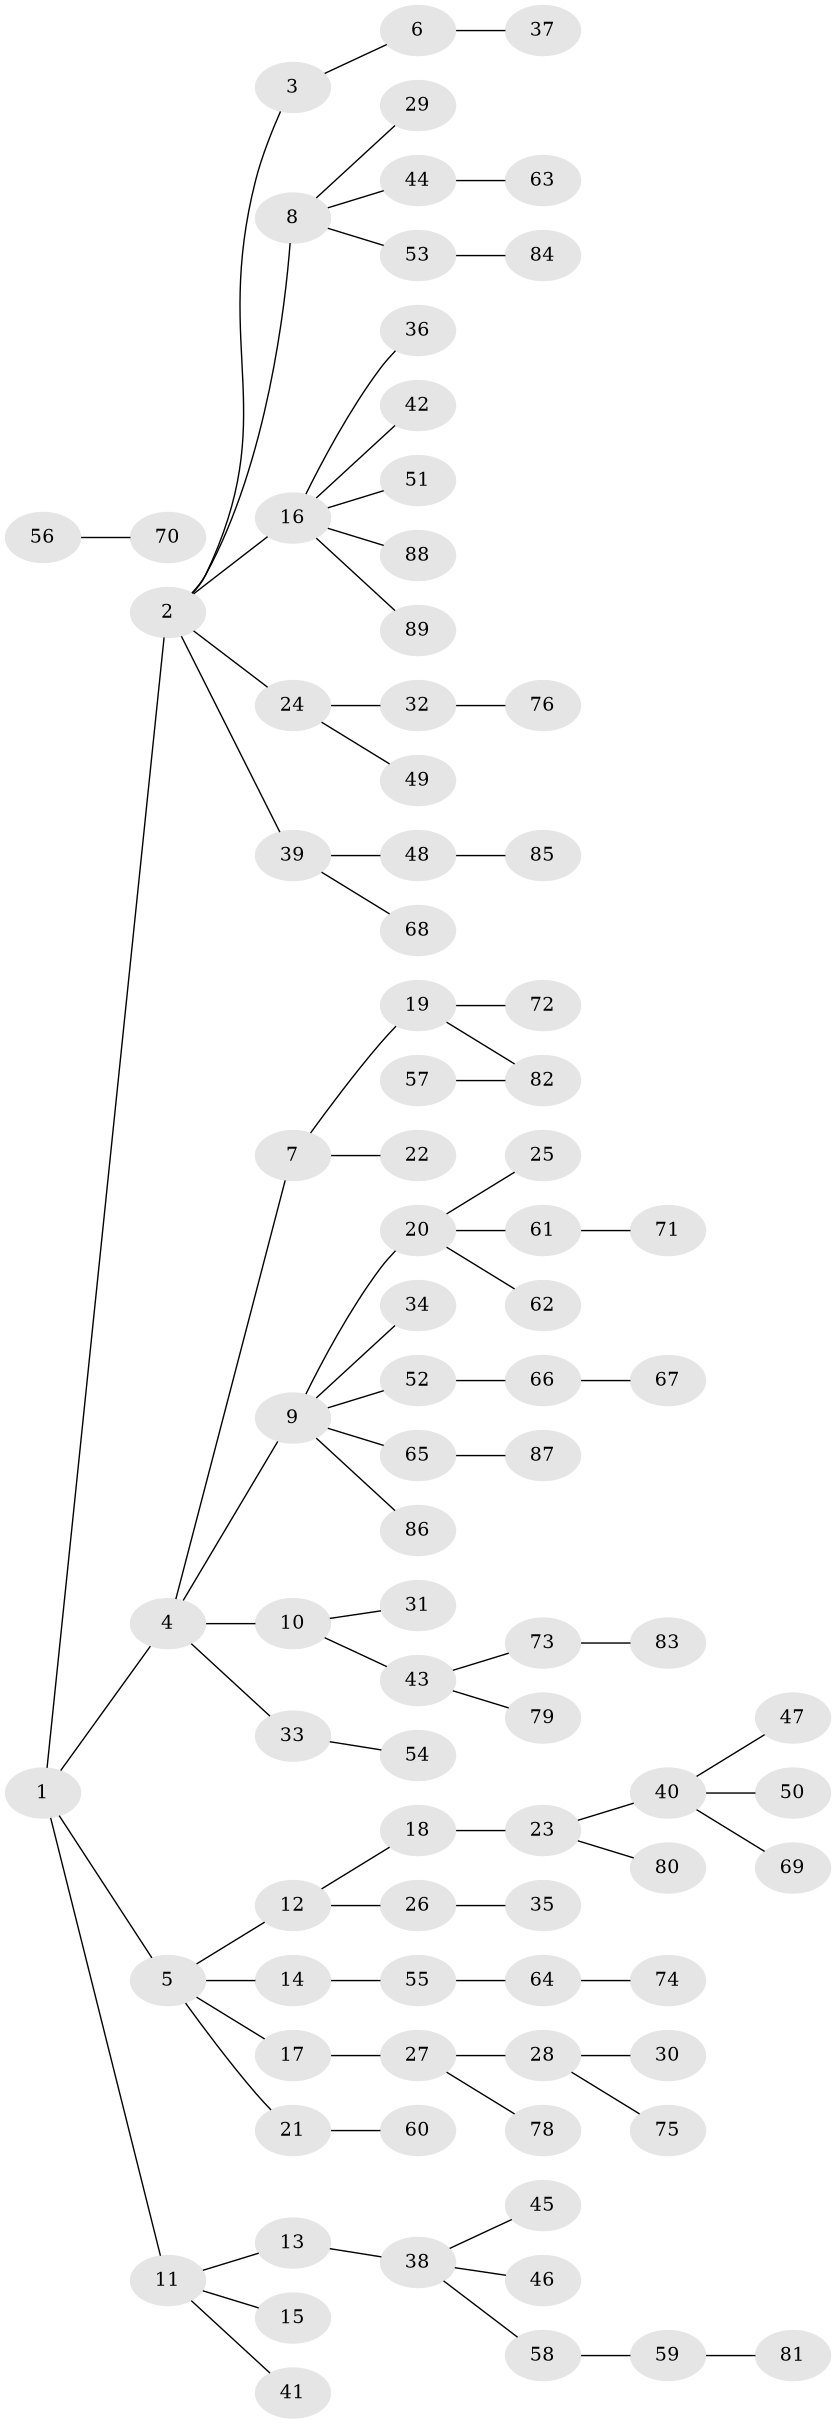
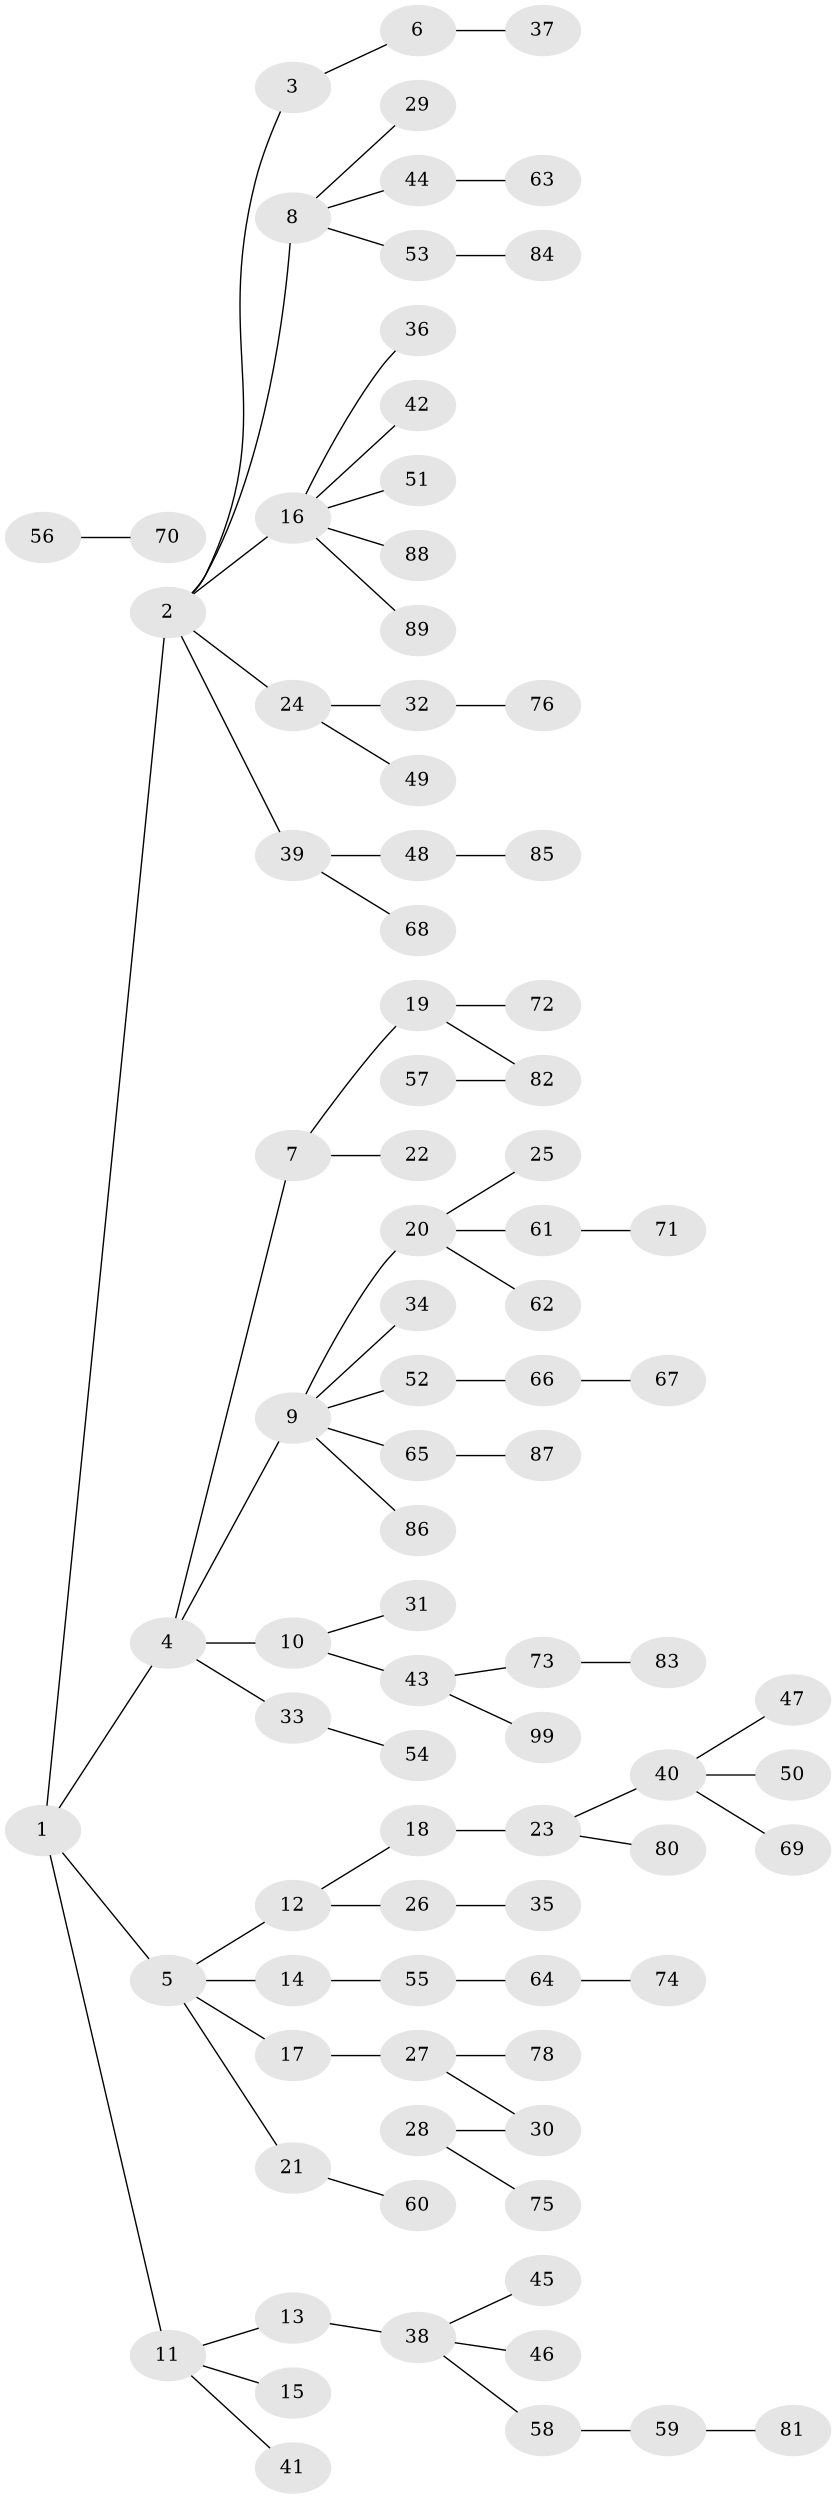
node "79": label "79" -> "99"
edge "27" -- "28": now "27" -- "30"
